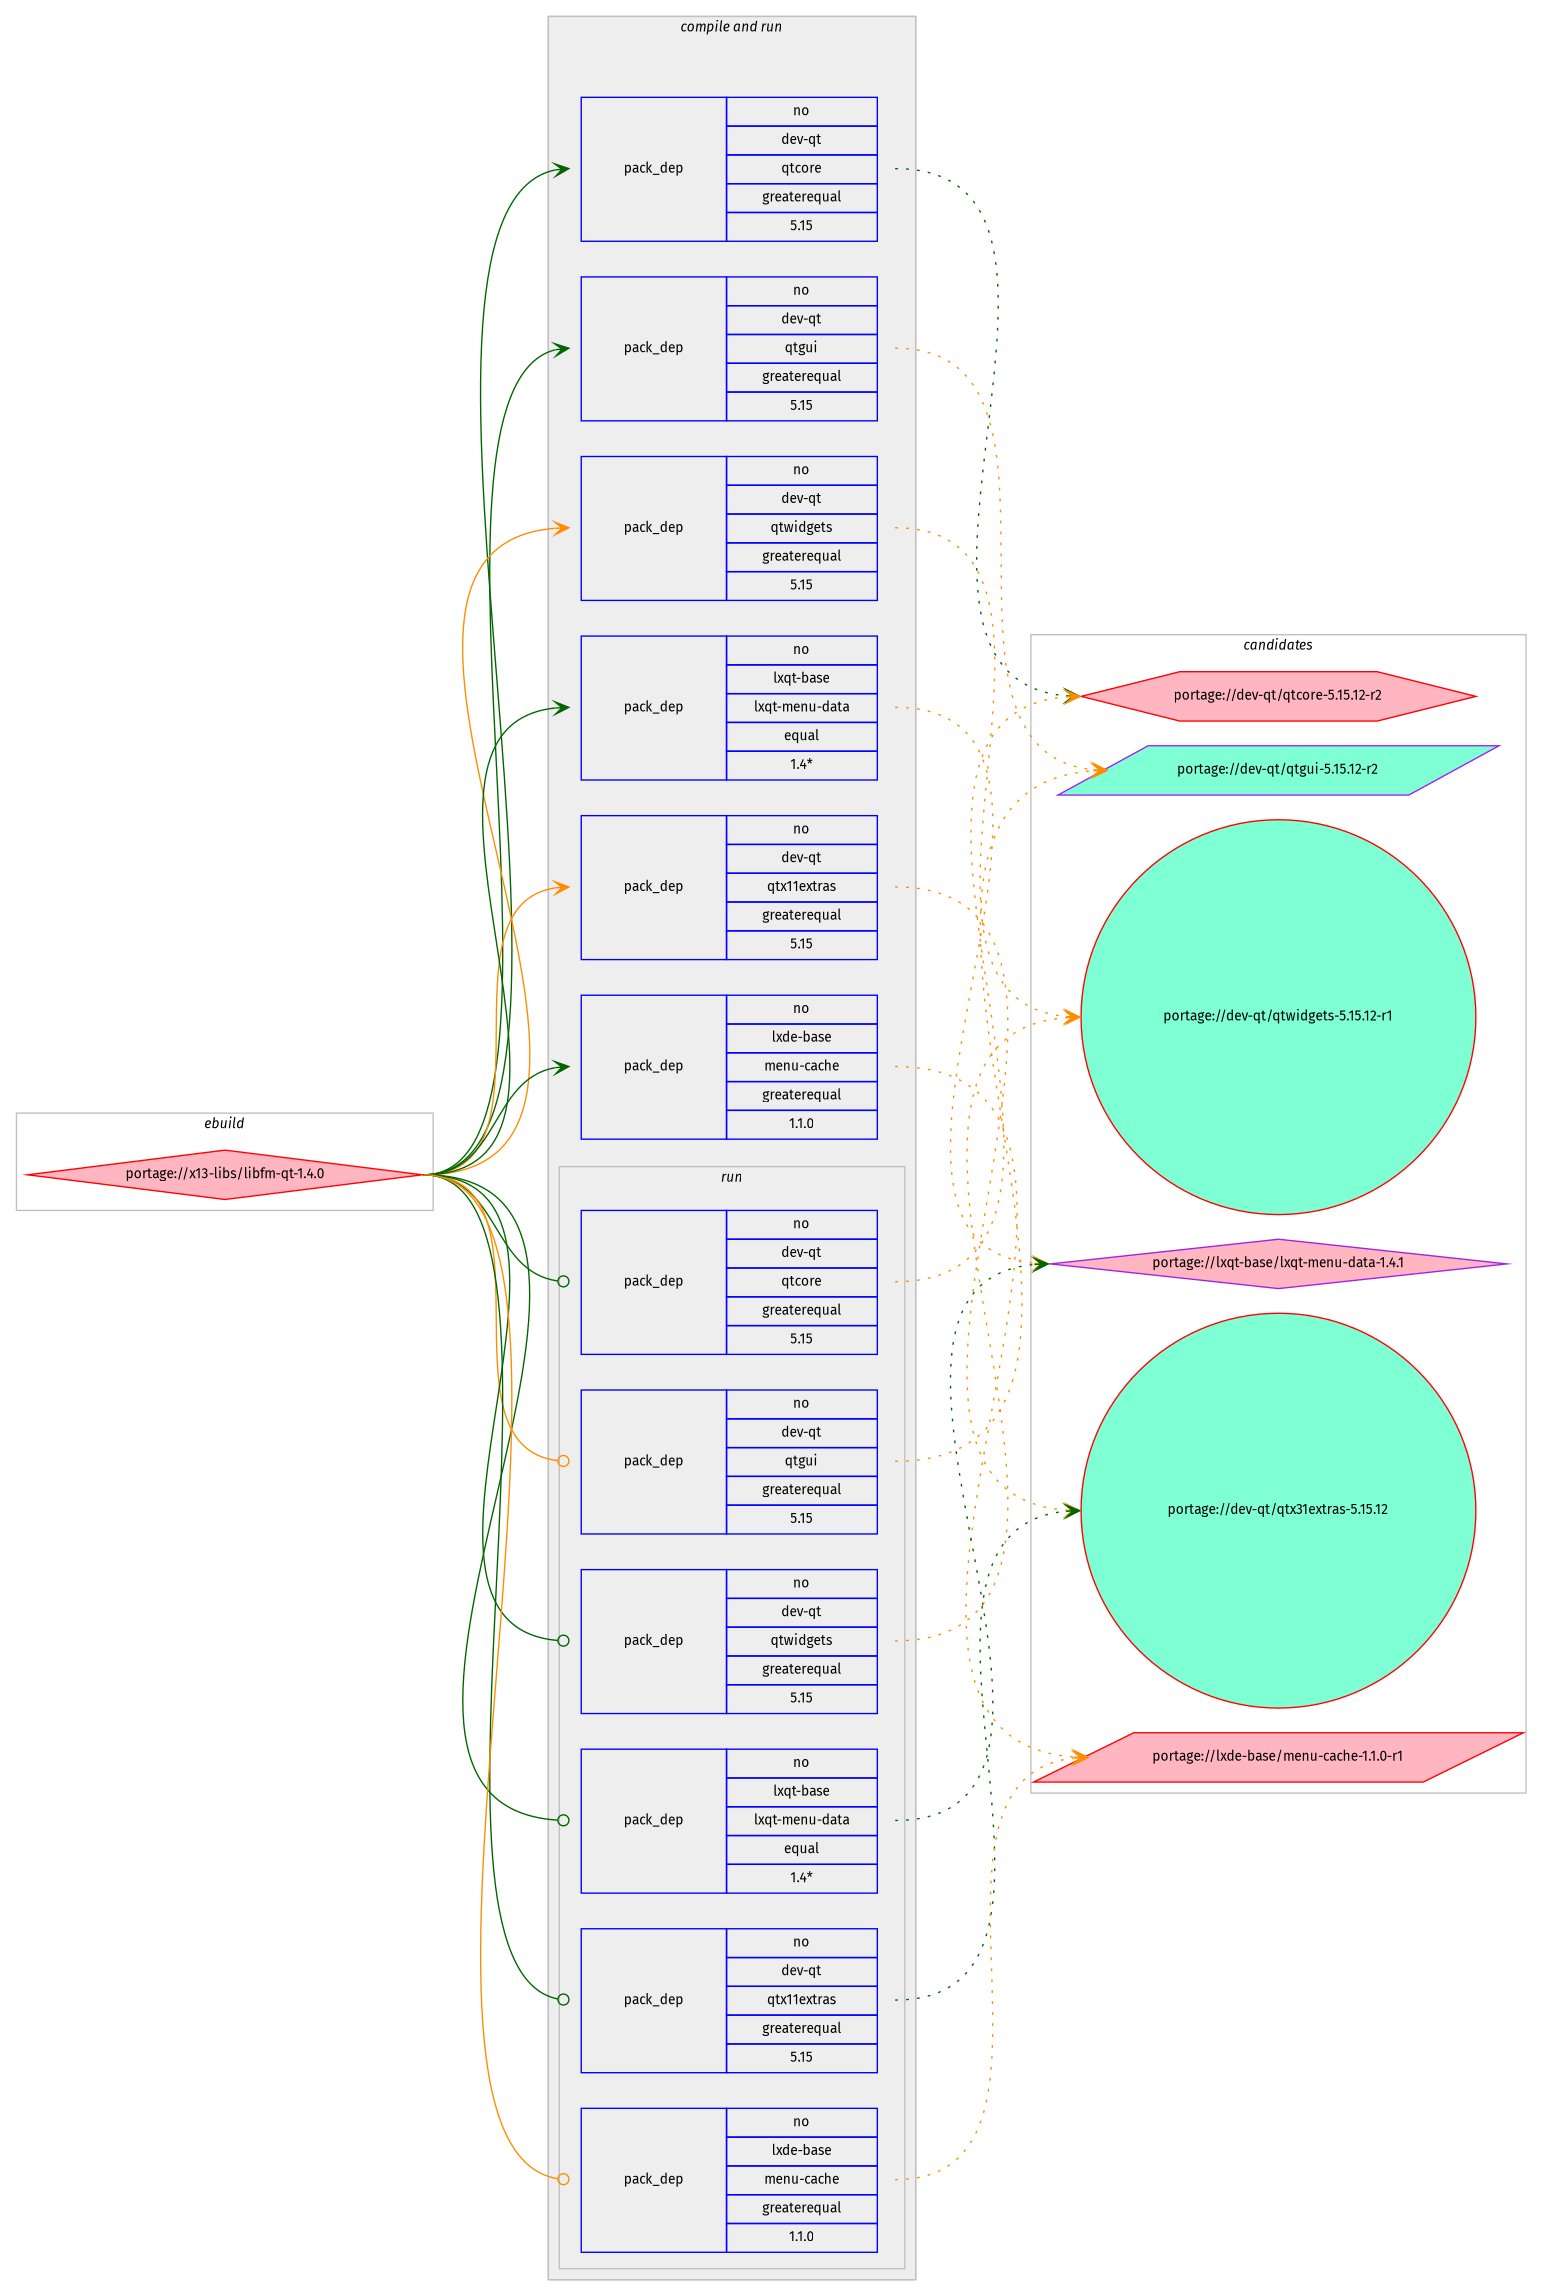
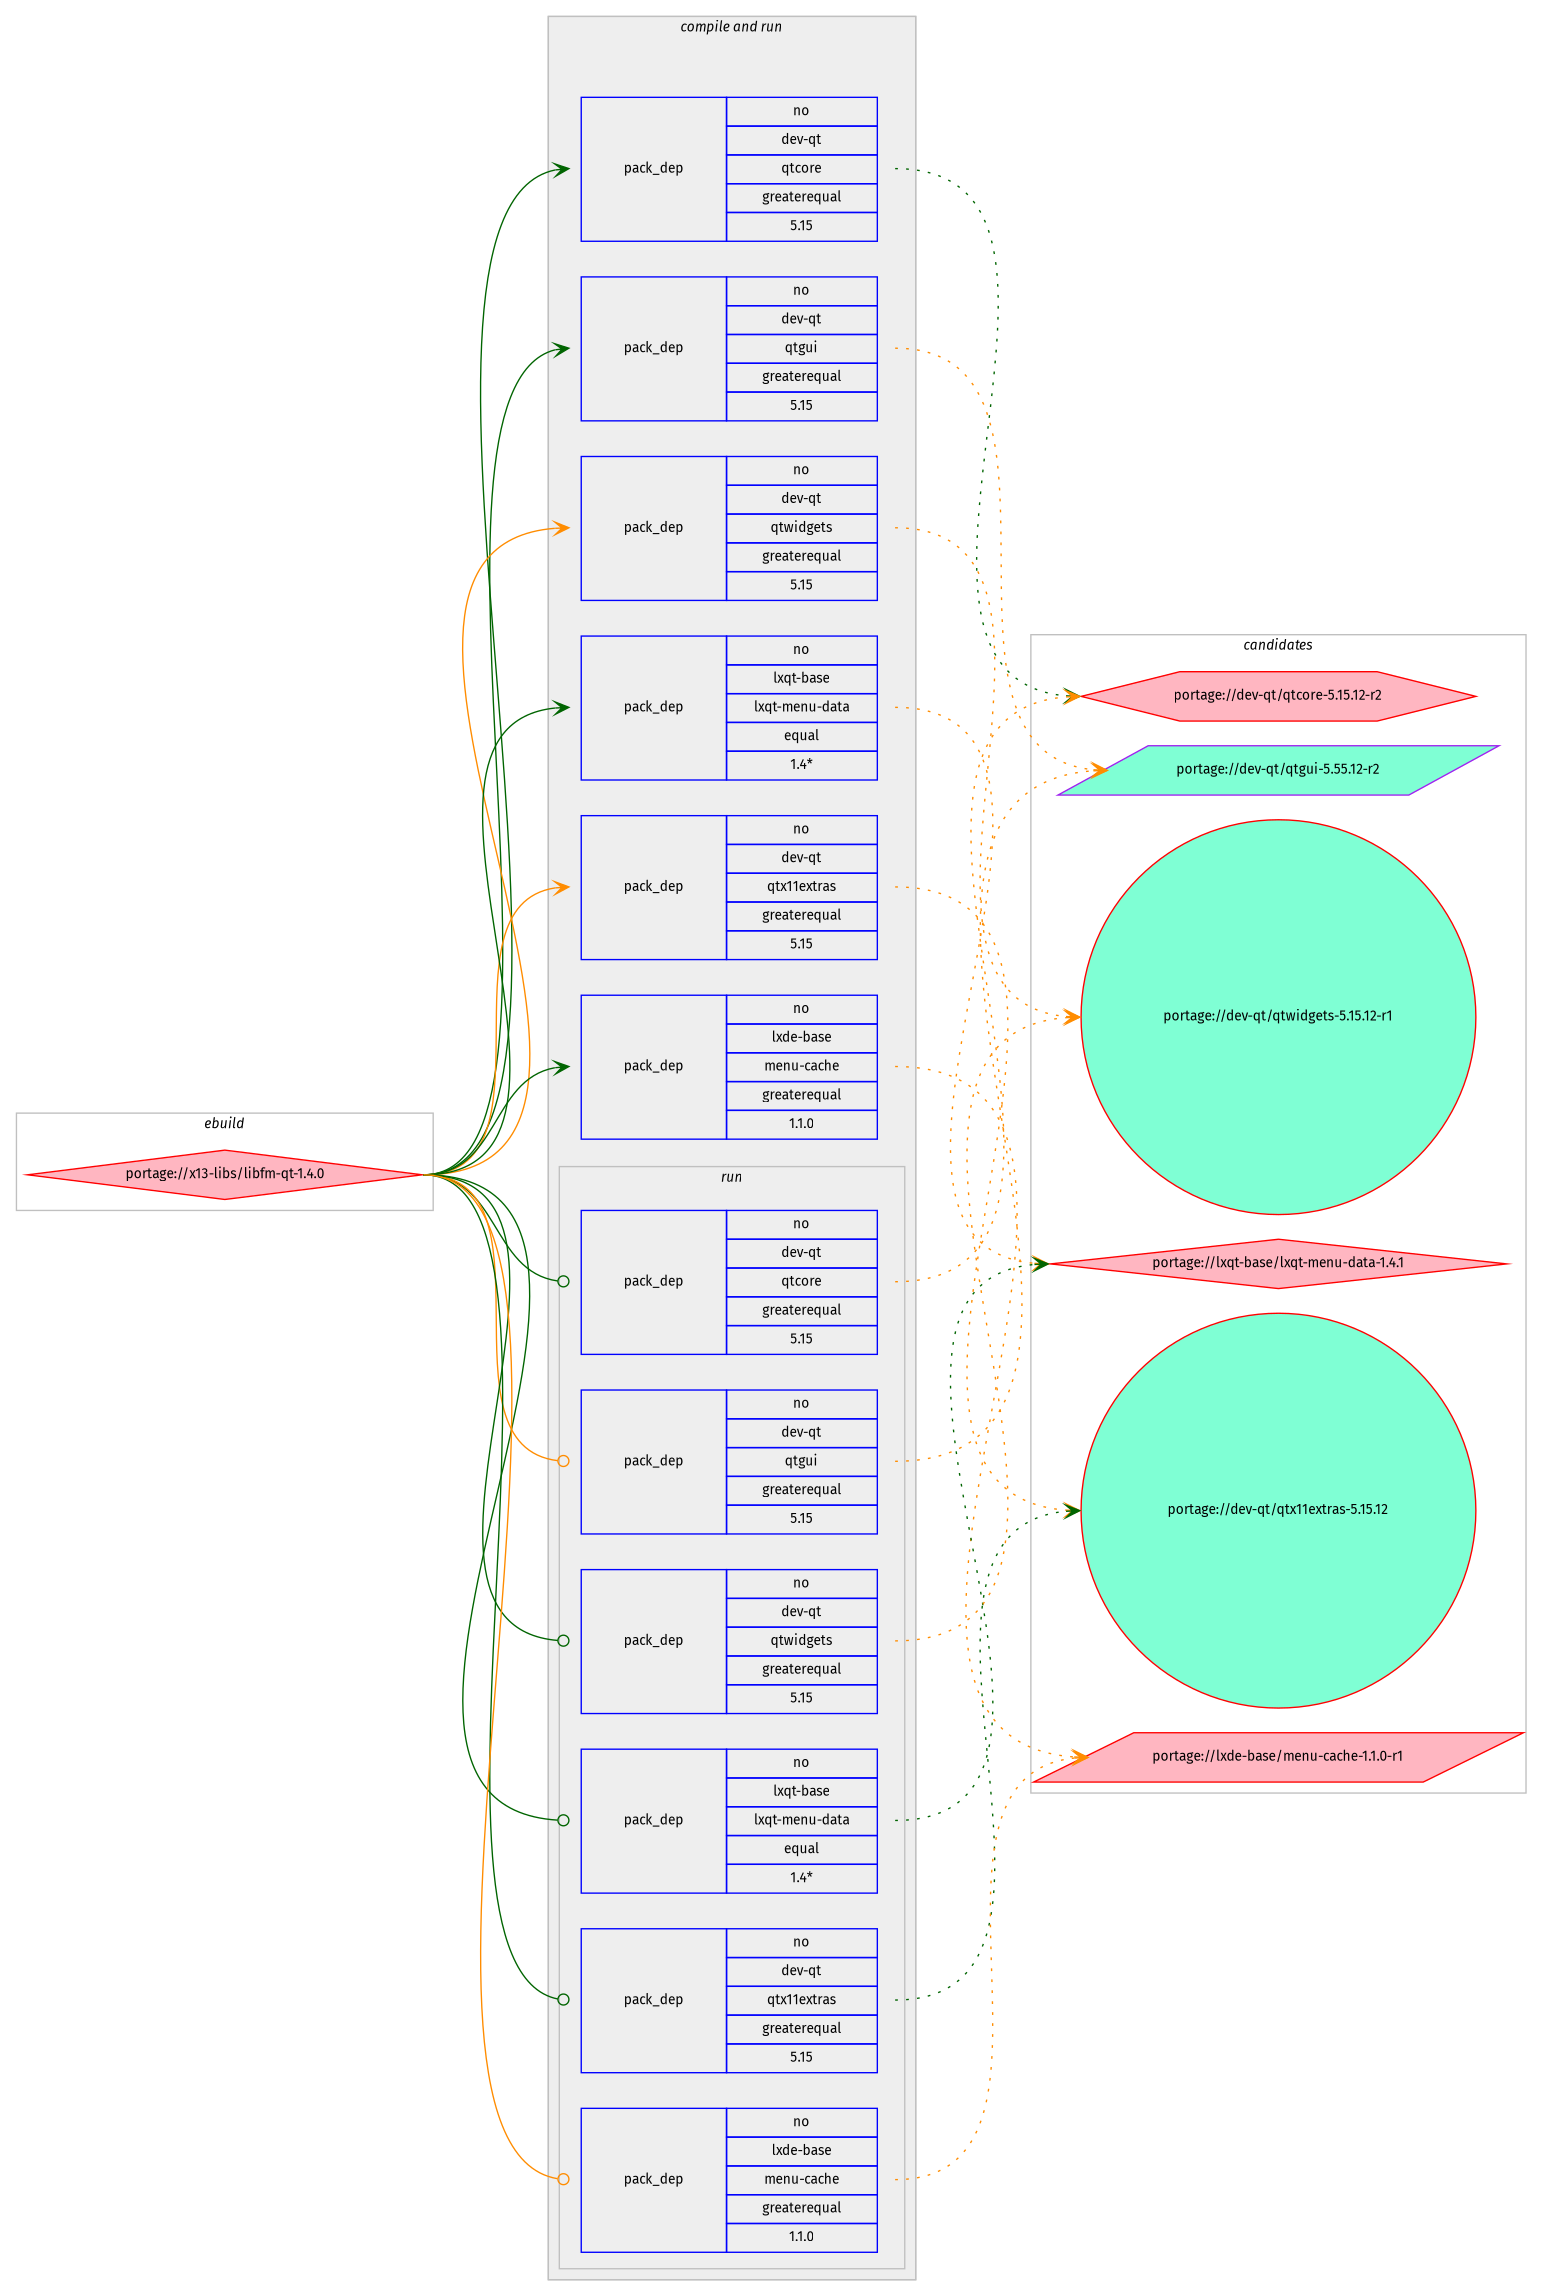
node "portage://dev-qt/qtgui-5.15.12-r2": label "portage://dev-qt/qtgui-5.15.12-r2" -> "portage://dev-qt/qtgui-5.55.12-r2"
node "portage://lxqt-base/lxqt-menu-data-1.4.1": color purple -> red
node "portage://dev-qt/qtx31extras-5.15.12": label "portage://dev-qt/qtx31extras-5.15.12" -> "portage://dev-qt/qtx11extras-5.15.12"
